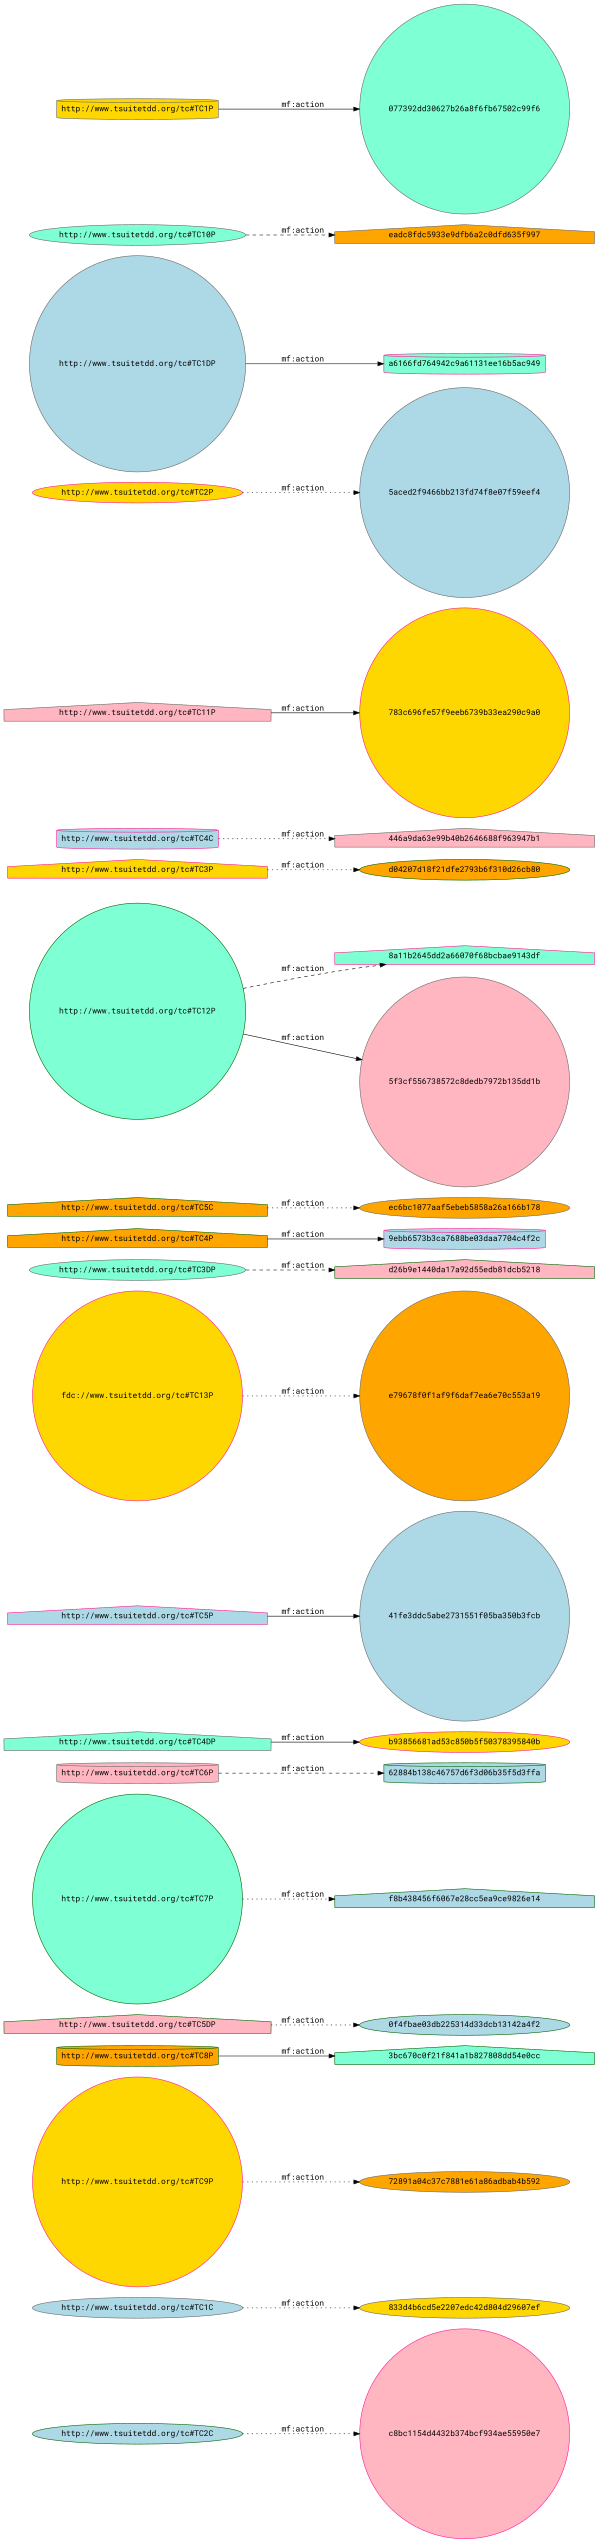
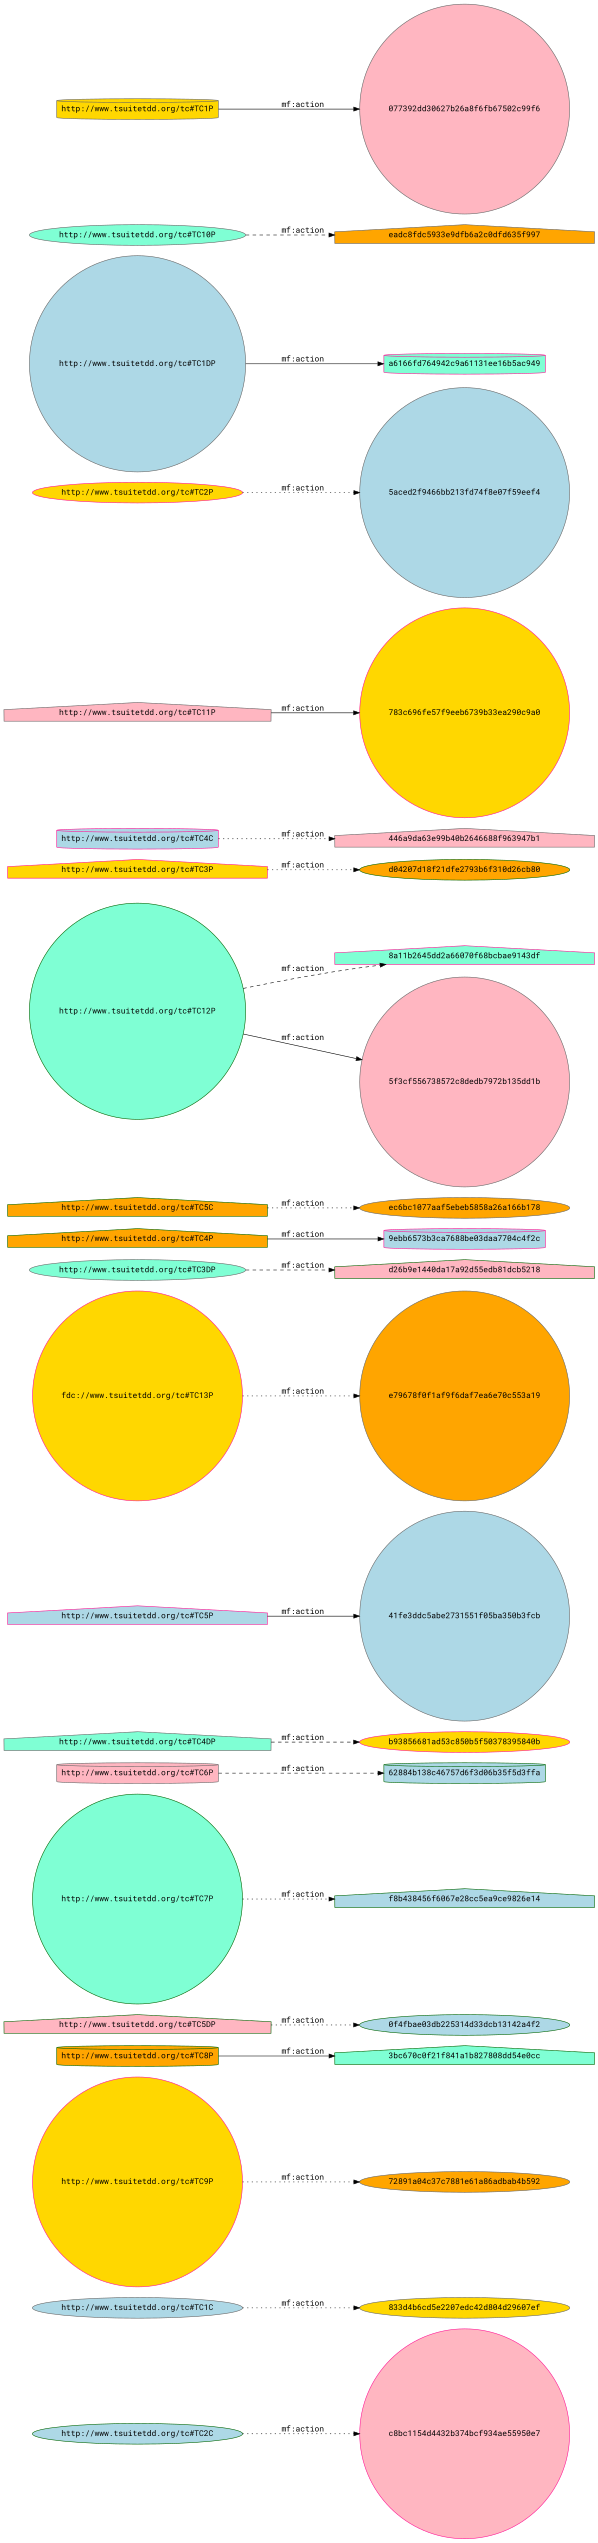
node "077392dd30627b26a8f6fb67502c99f6": fillcolor aquamarine -> lightpink
edge "http://www.tsuitetdd.org/tc#TC4DP" -> "b93856681ad53c850b5f50378395840b": style solid -> dashed
